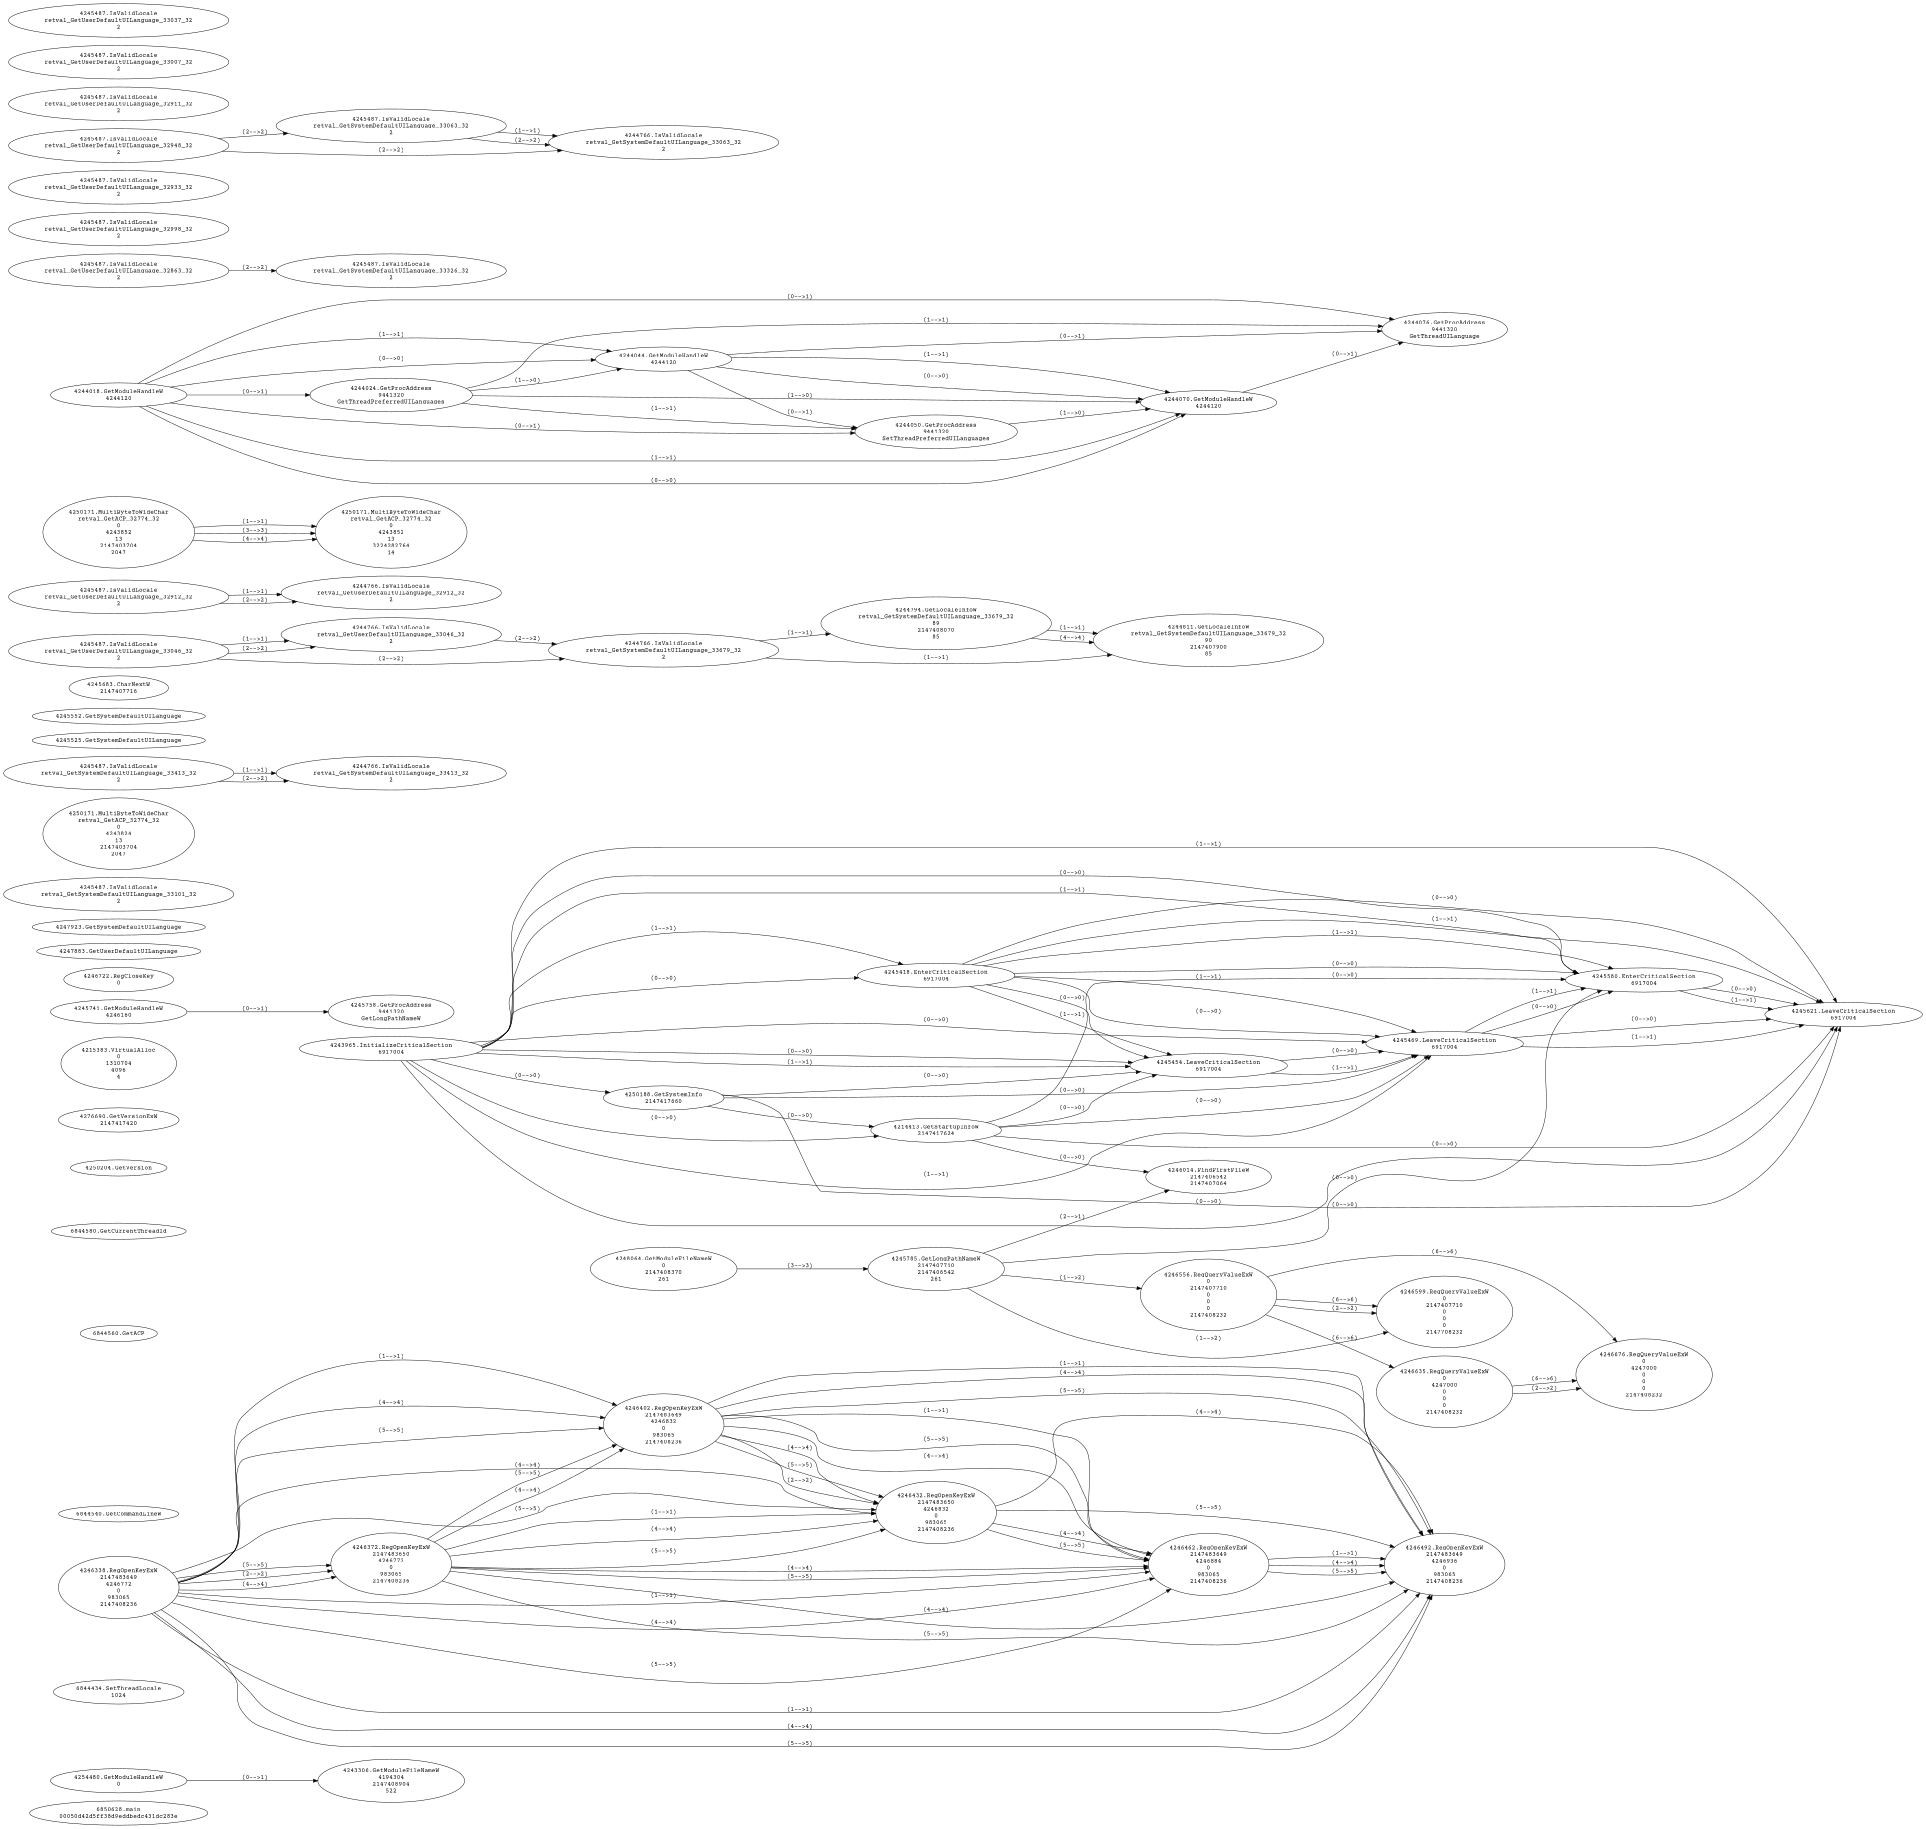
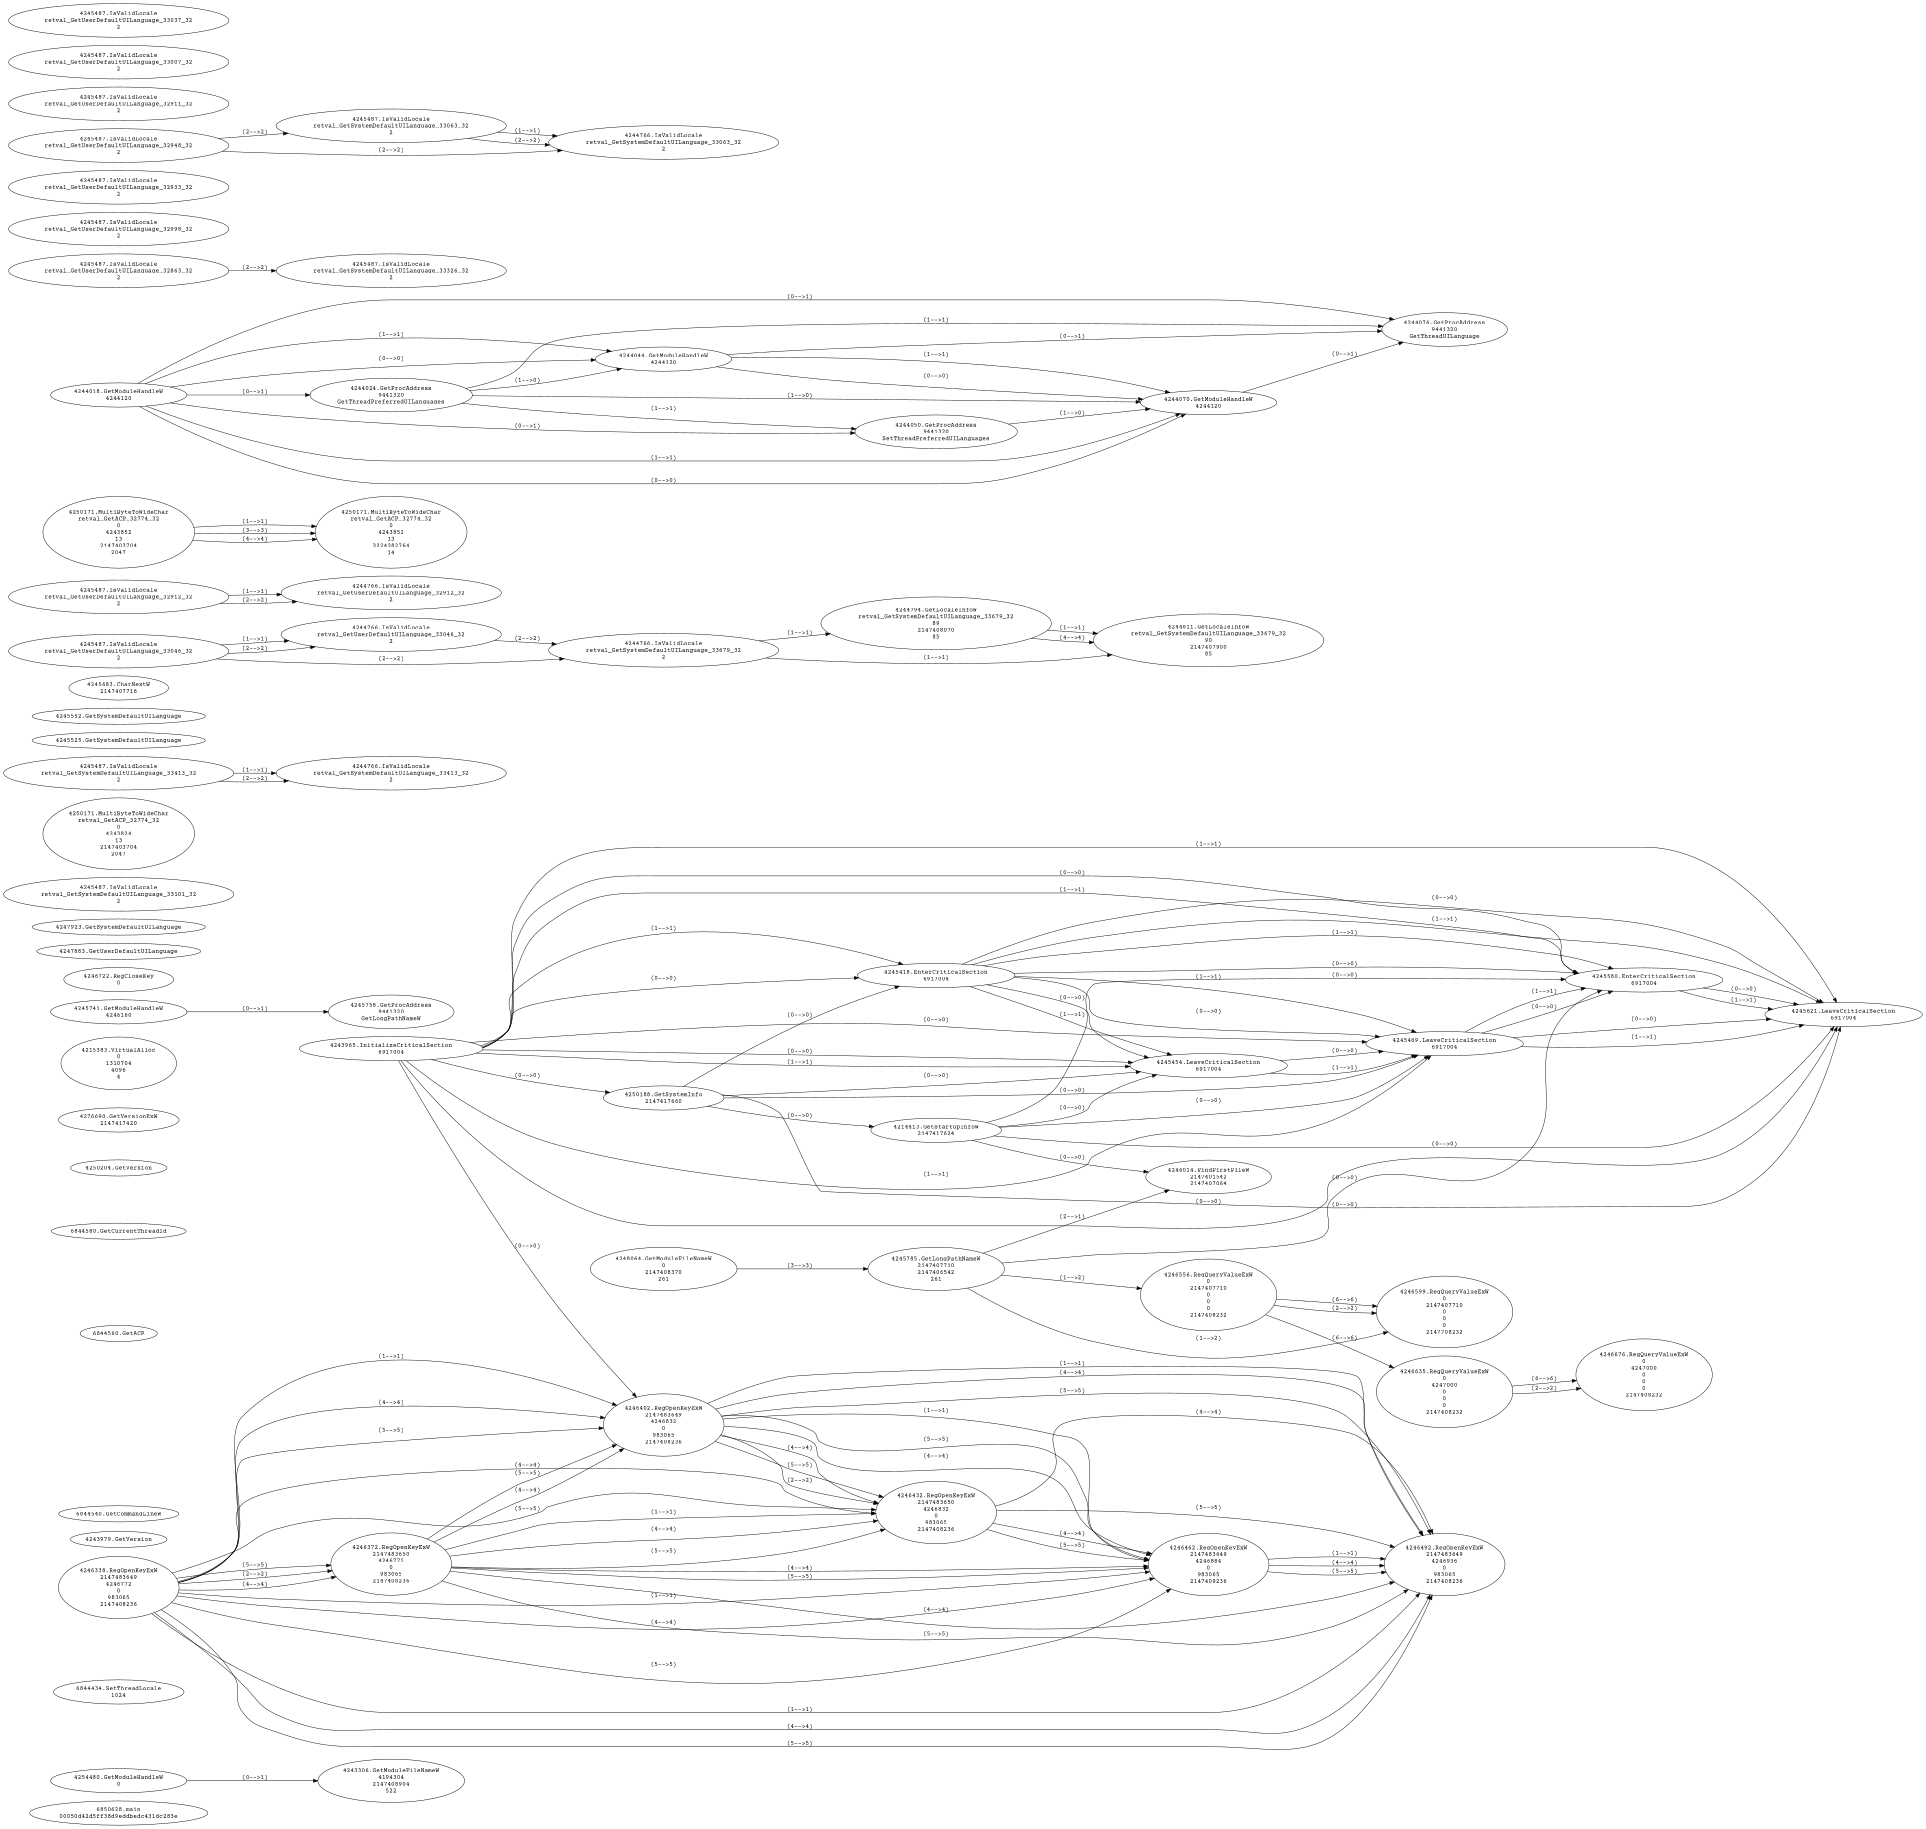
edge "4244044.GetModuleHandleW 4244120" -> "4244050.GetProcAddress 9441320 SetThreadPreferredUILanguages": removed, label "(0-->1)"
edge "4250188.GetSystemInfo 2147417660" -> "4245418.EnterCriticalSection 6917004": added, label "(0-->0)"
edge "4243965.InitializeCriticalSection 6917004" -> "4214413.GetStartupInfoW 2147417624": now "4243965.InitializeCriticalSection 6917004" -> "4246402.RegOpenKeyExW 2147483649 4246832 0 983065 2147408236"
node "4246014.FindFirstFileW 2147406542 2147407064": label "4246014.FindFirstFileW 2147406542 2147407064" -> "4246014.FindFirstFileW 2147401542 2147407064"
edge "4246556.RegQueryValueExW 0 2147407710 0 0 0 2147408232" -> "4246676.RegQueryValueExW 0 4247000 0 0 0 2147408232": removed, label "(6-->6)"
node "4243979.GetVersion": added
node "4246462.RegOpenKeyExW 2147483649 4246884 0 983065 2147408236": label "4246462.RegOpenKeyExW 2147483649 4246884 0 983065 2147408236" -> "4246462.RegOpenKeyExW 2147483649 4246884 0 983065 2147409236"
